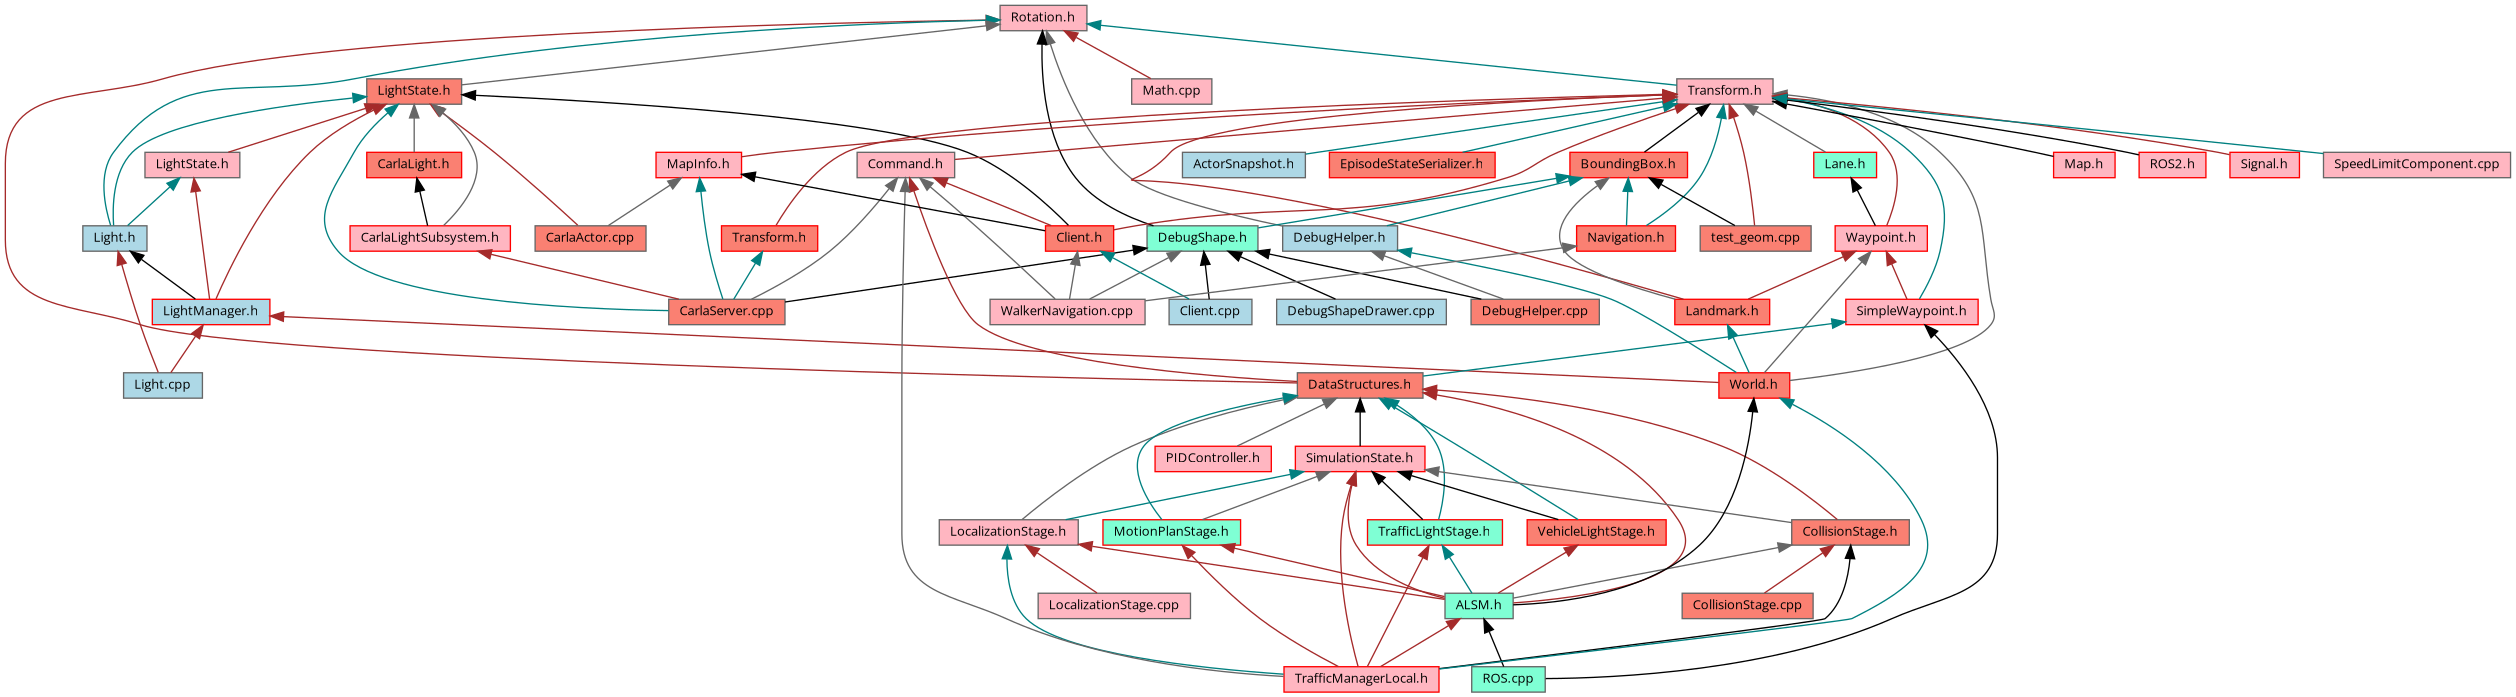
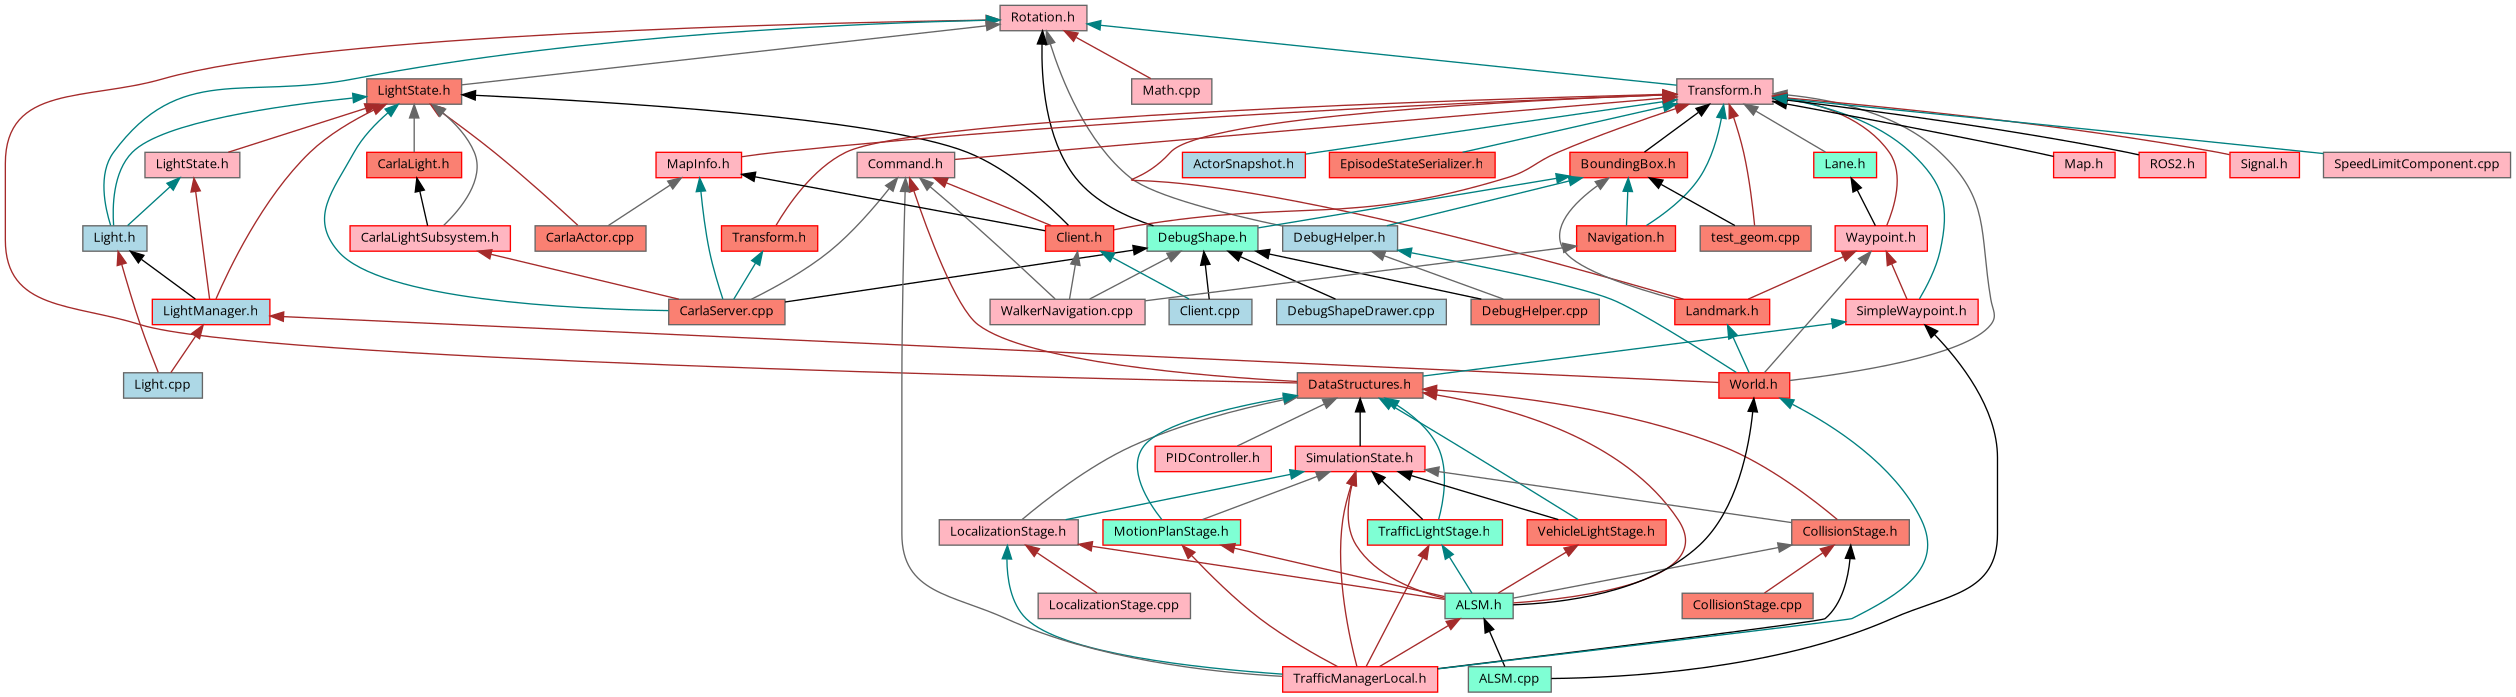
node "ActorSnapshot.h": color grey40 -> red
node "ROS.cpp": label "ROS.cpp" -> "ALSM.cpp"
